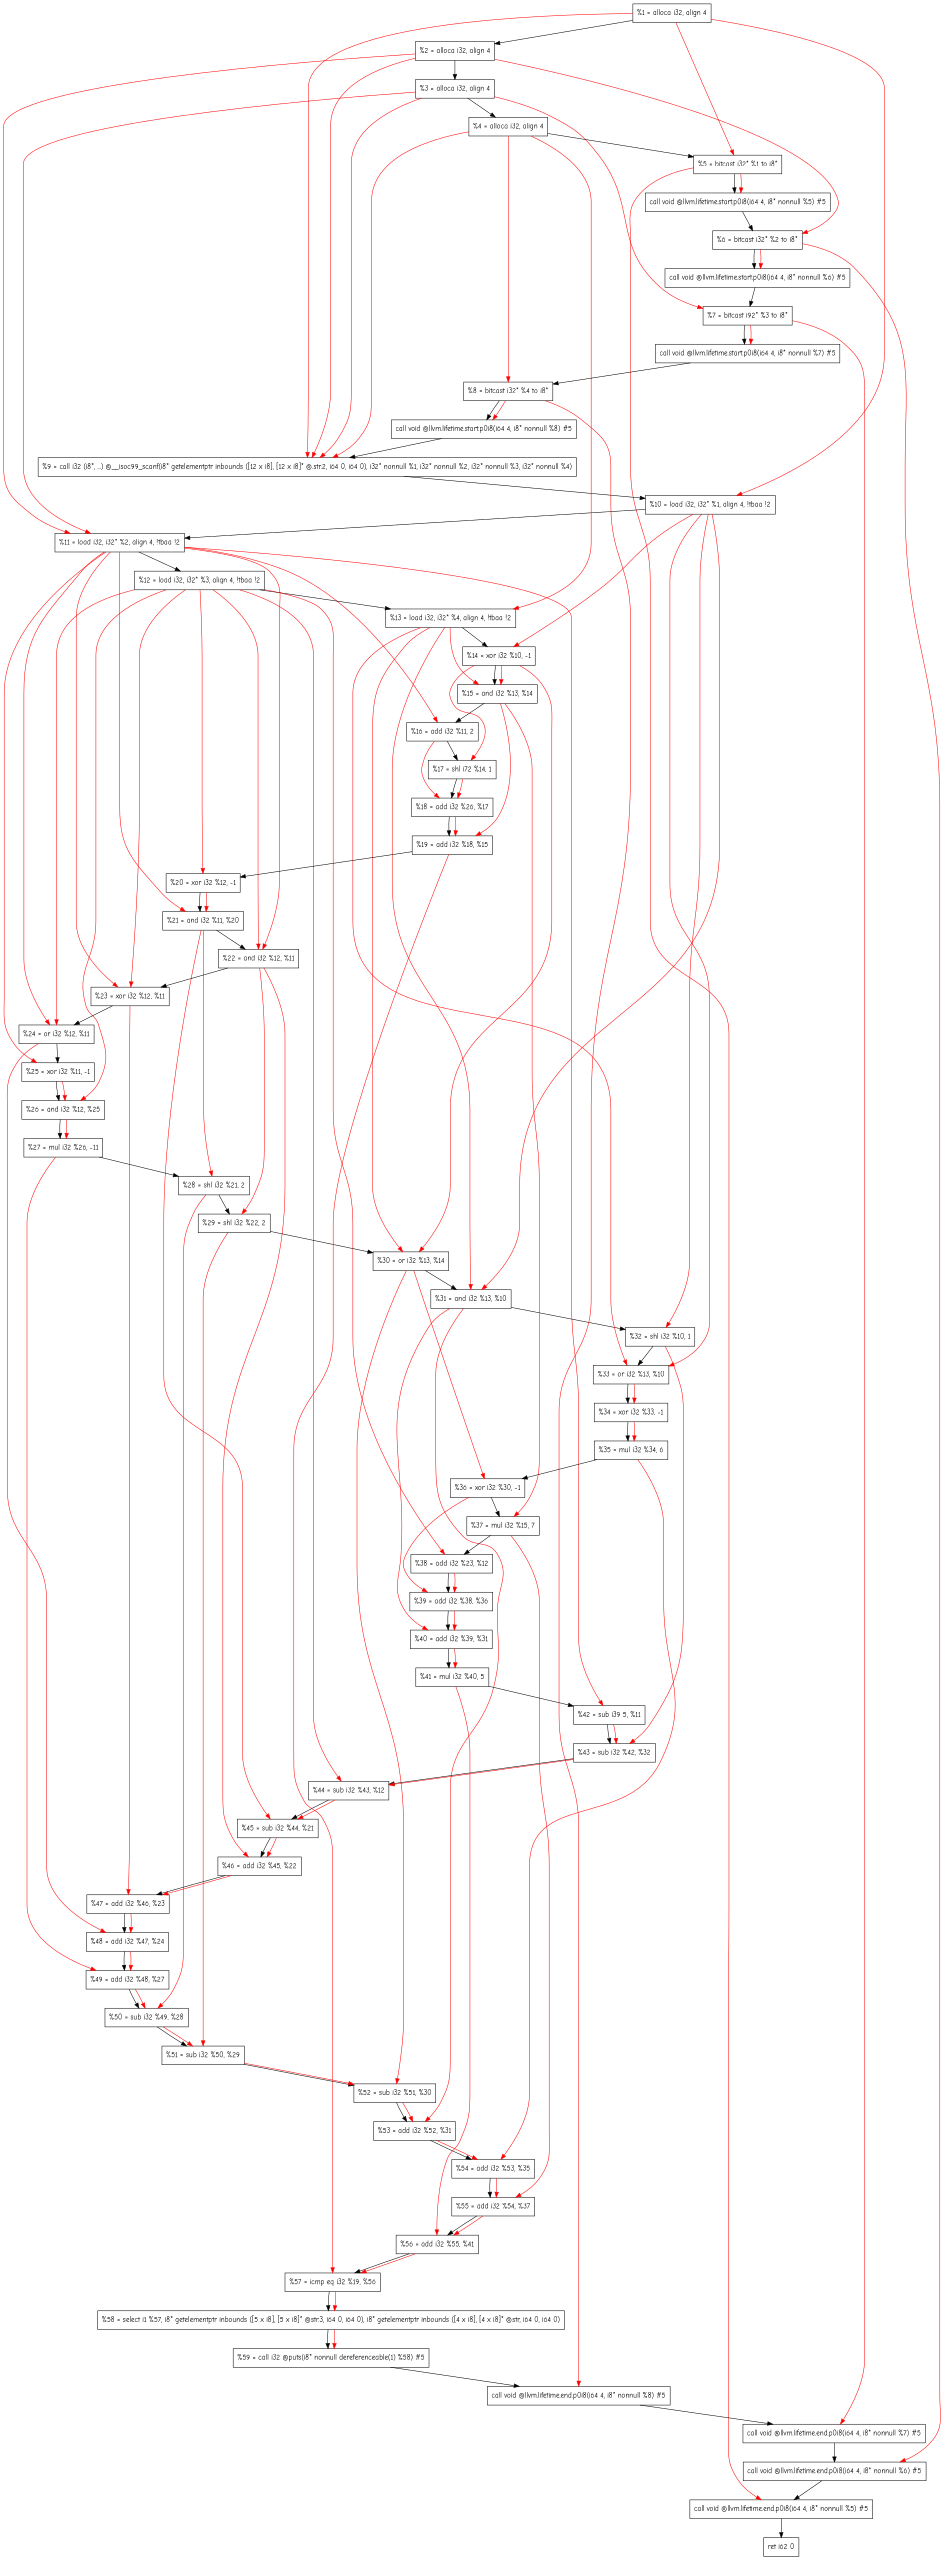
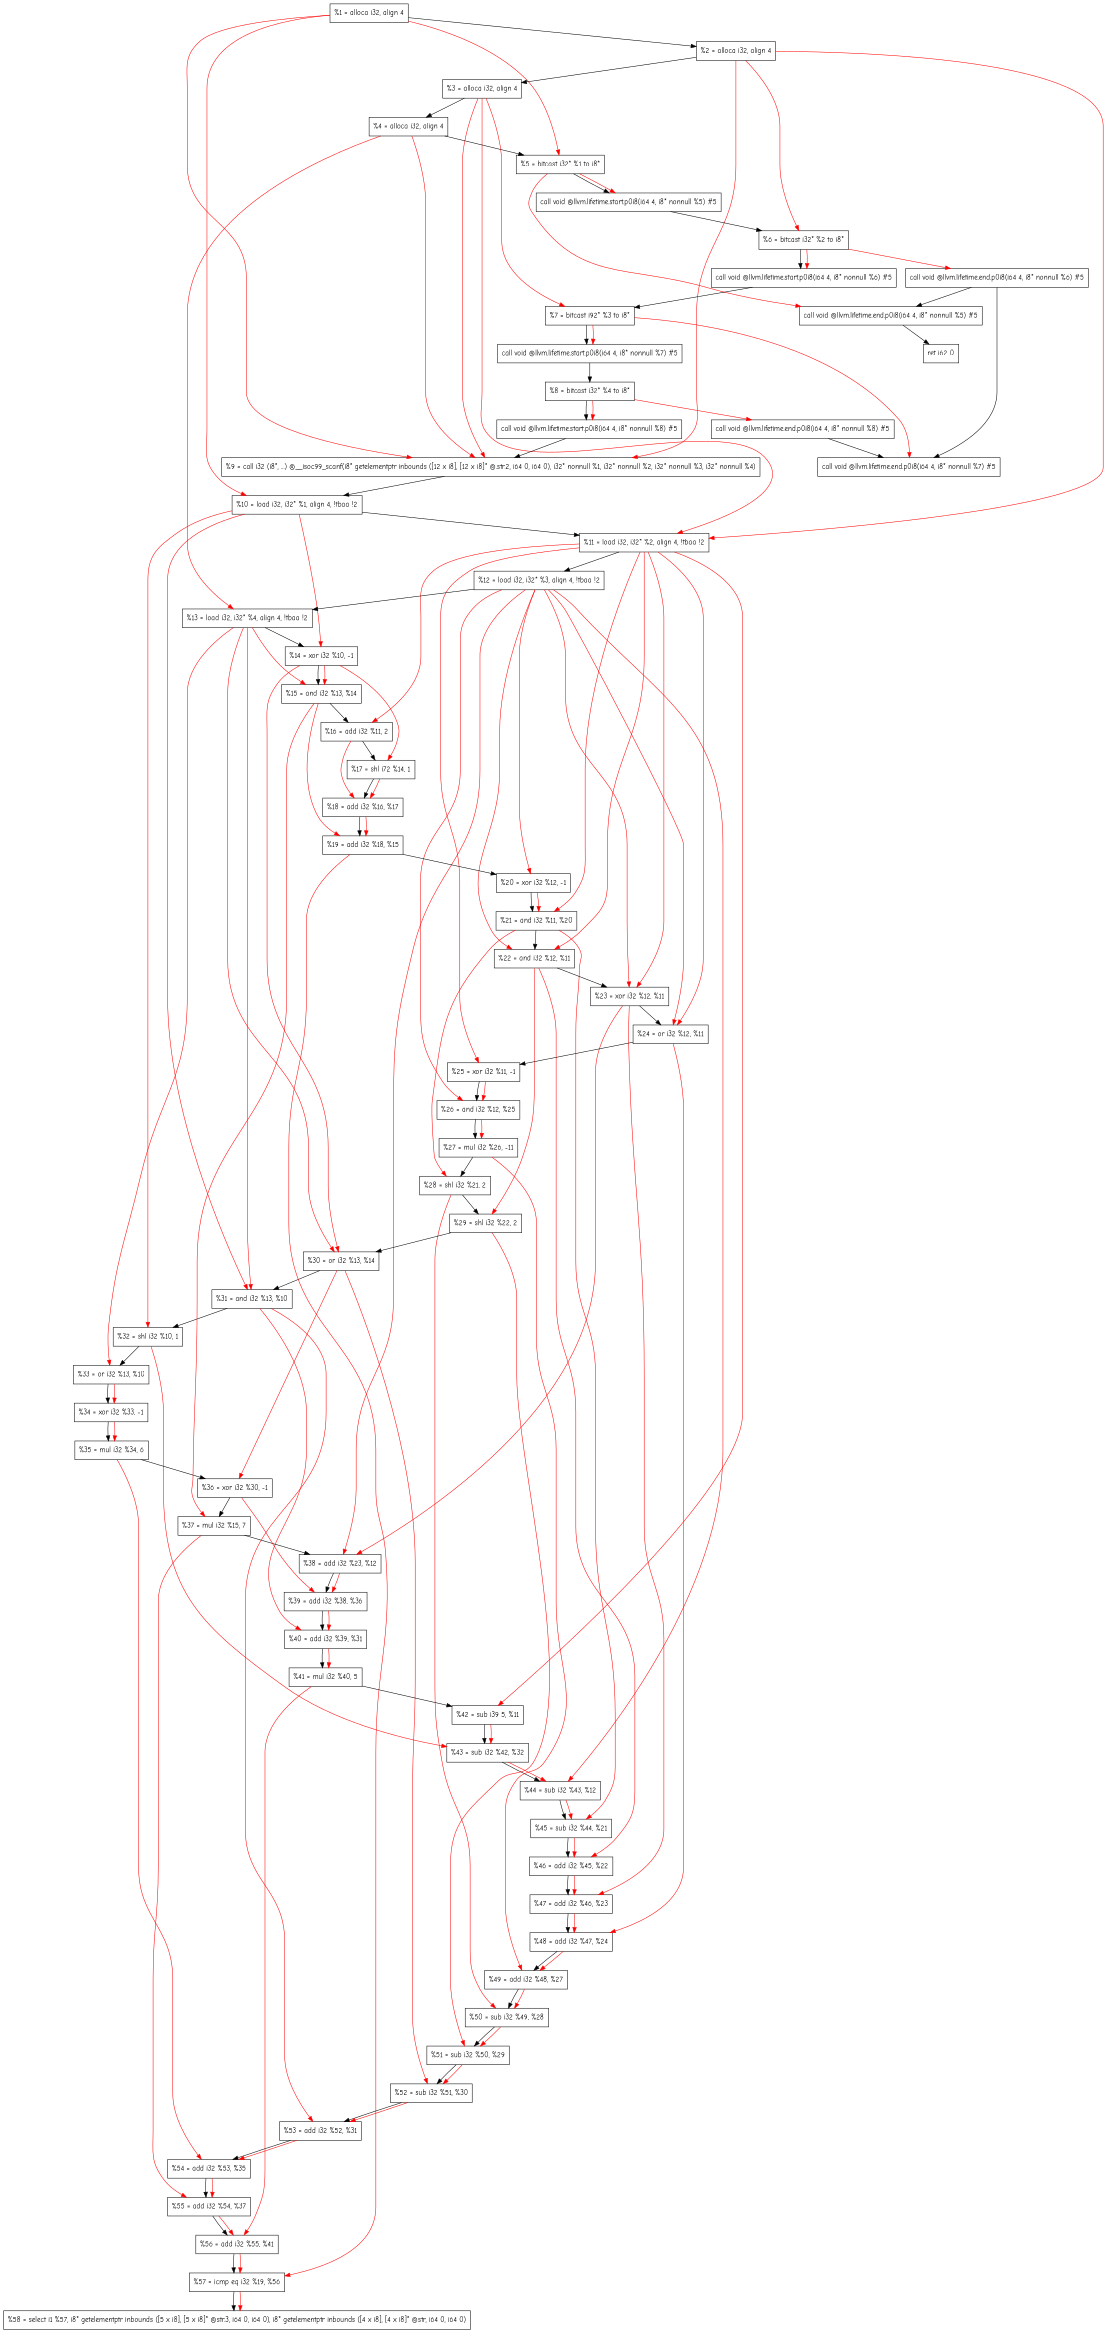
edge "%4 = alloca i32, align 4" -> "%8 = bitcast i32* %4 to i8*": removed
node "%18 = add i32 %26, %17": label "%18 = add i32 %26, %17" -> "%18 = add i32 %16, %17"
edge "%10 = load i32, i32* %1, align 4, !tbaa !2" -> "%33 = or i32 %13, %10": removed
edge "%23 = xor i32 %12, %11" -> "%38 = add i32 %23, %12": added
node "%59 = call i32 @puts(i8* nonnull dereferenceable(1) %58) #5": removed
edge "call void @llvm.lifetime.end.p0i8(i64 4, i8* nonnull %7) #5" -> "call void @llvm.lifetime.end.p0i8(i64 4, i8* nonnull %6) #5": reversed
